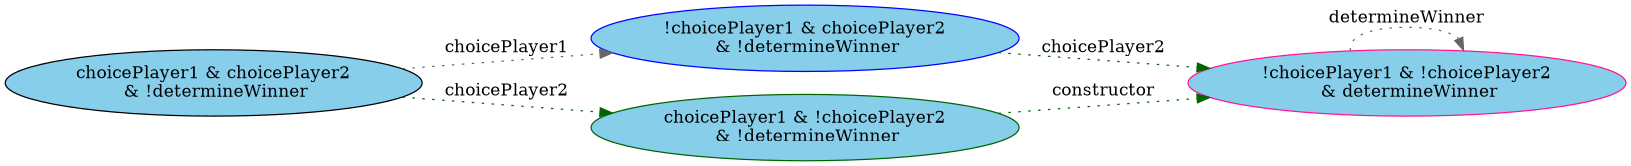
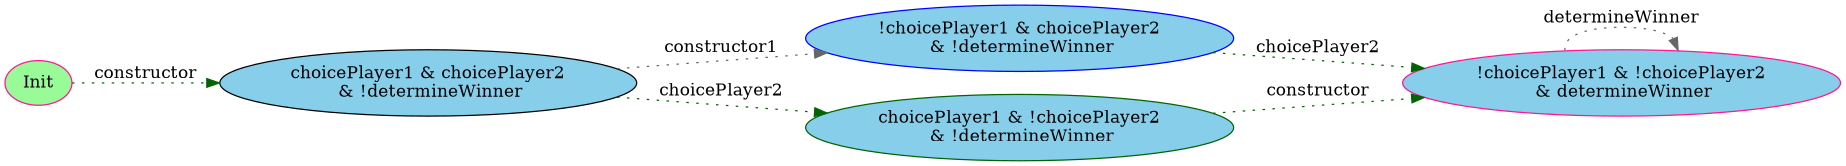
edge "choicePlayer1 & choicePlayer2 & !determineWinner" -> "!choicePlayer1 & choicePlayer2 & !determineWinner": label "choicePlayer1" -> "constructor1"
node "Init": added
